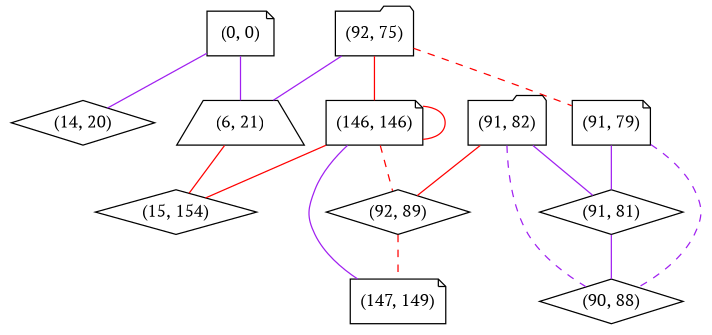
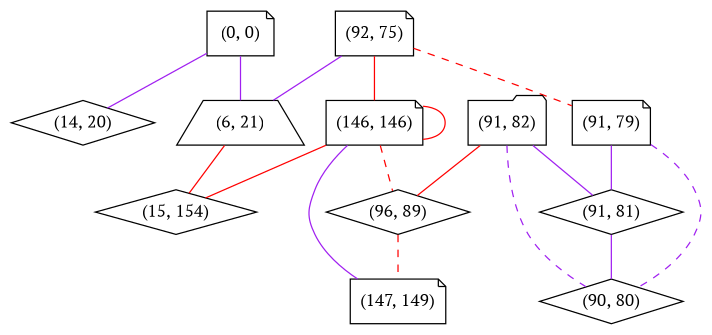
node "(92, 75)": shape folder -> note
node "(92, 89)": label "(92, 89)" -> "(96, 89)"
node "(90, 88)": label "(90, 88)" -> "(90, 80)"
